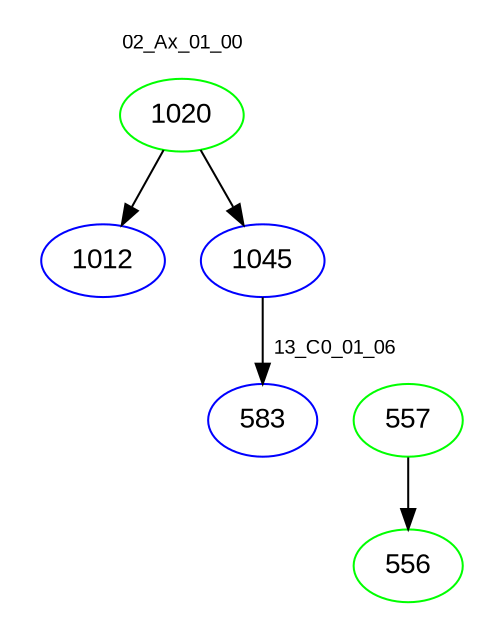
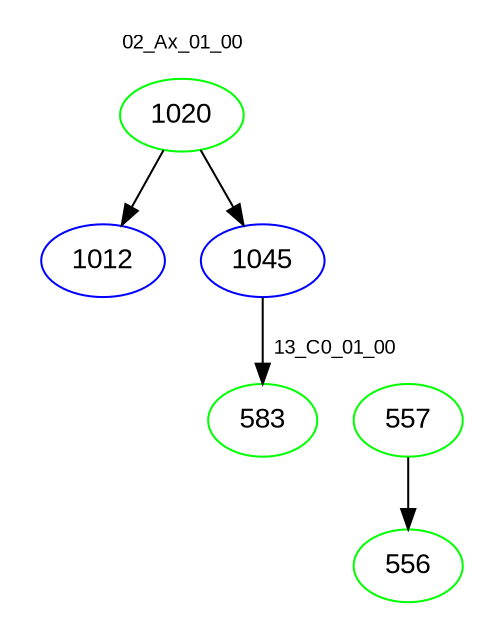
cluster "13_C0_01_06": label "13_C0_01_06" -> "13_C0_01_00"
node "583": color blue -> green
